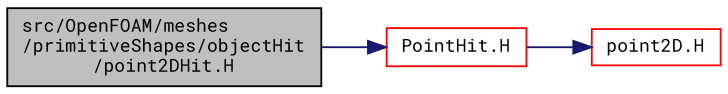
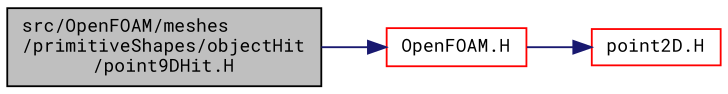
node "src/OpenFOAM/meshes /primitiveShapes/objectHit /point2DHit.H": label "src/OpenFOAM/meshes /primitiveShapes/objectHit /point2DHit.H" -> "src/OpenFOAM/meshes /primitiveShapes/objectHit /point9DHit.H"
node "PointHit.H": label "PointHit.H" -> "OpenFOAM.H"
